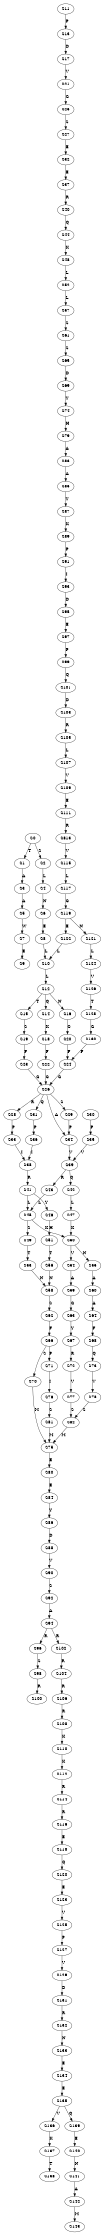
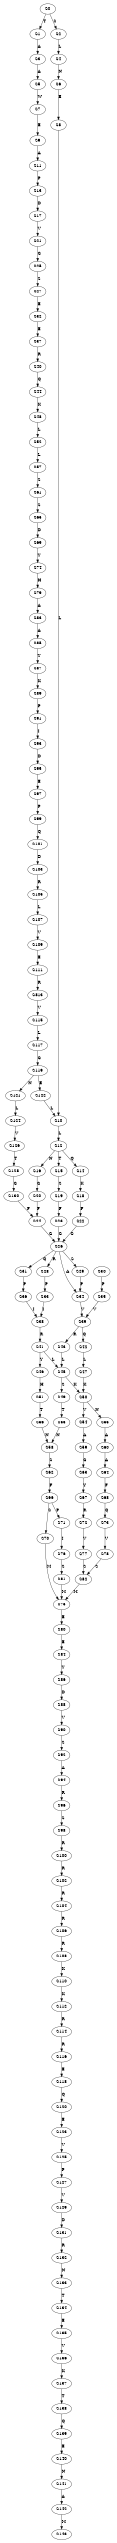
edge "S9" -> "S11": added, label "A"
edge "S94" -> "S102": now "S100" -> "S102"
edge "S133" -> "S134": label "E" -> "T"
edge "S135" -> "S139": now "S138" -> "S139"
